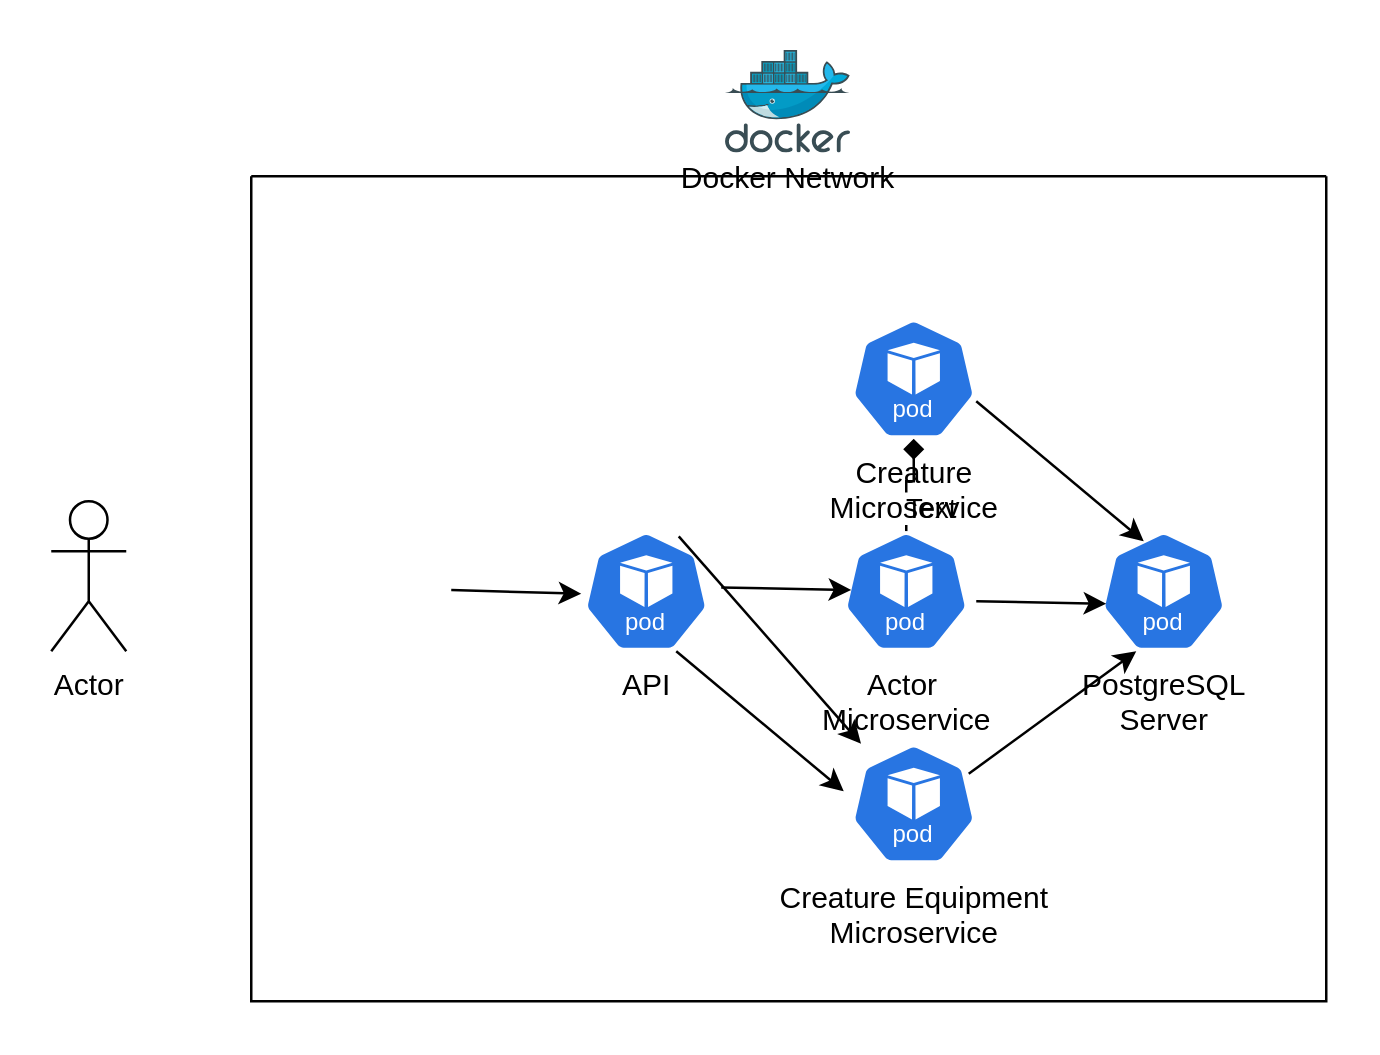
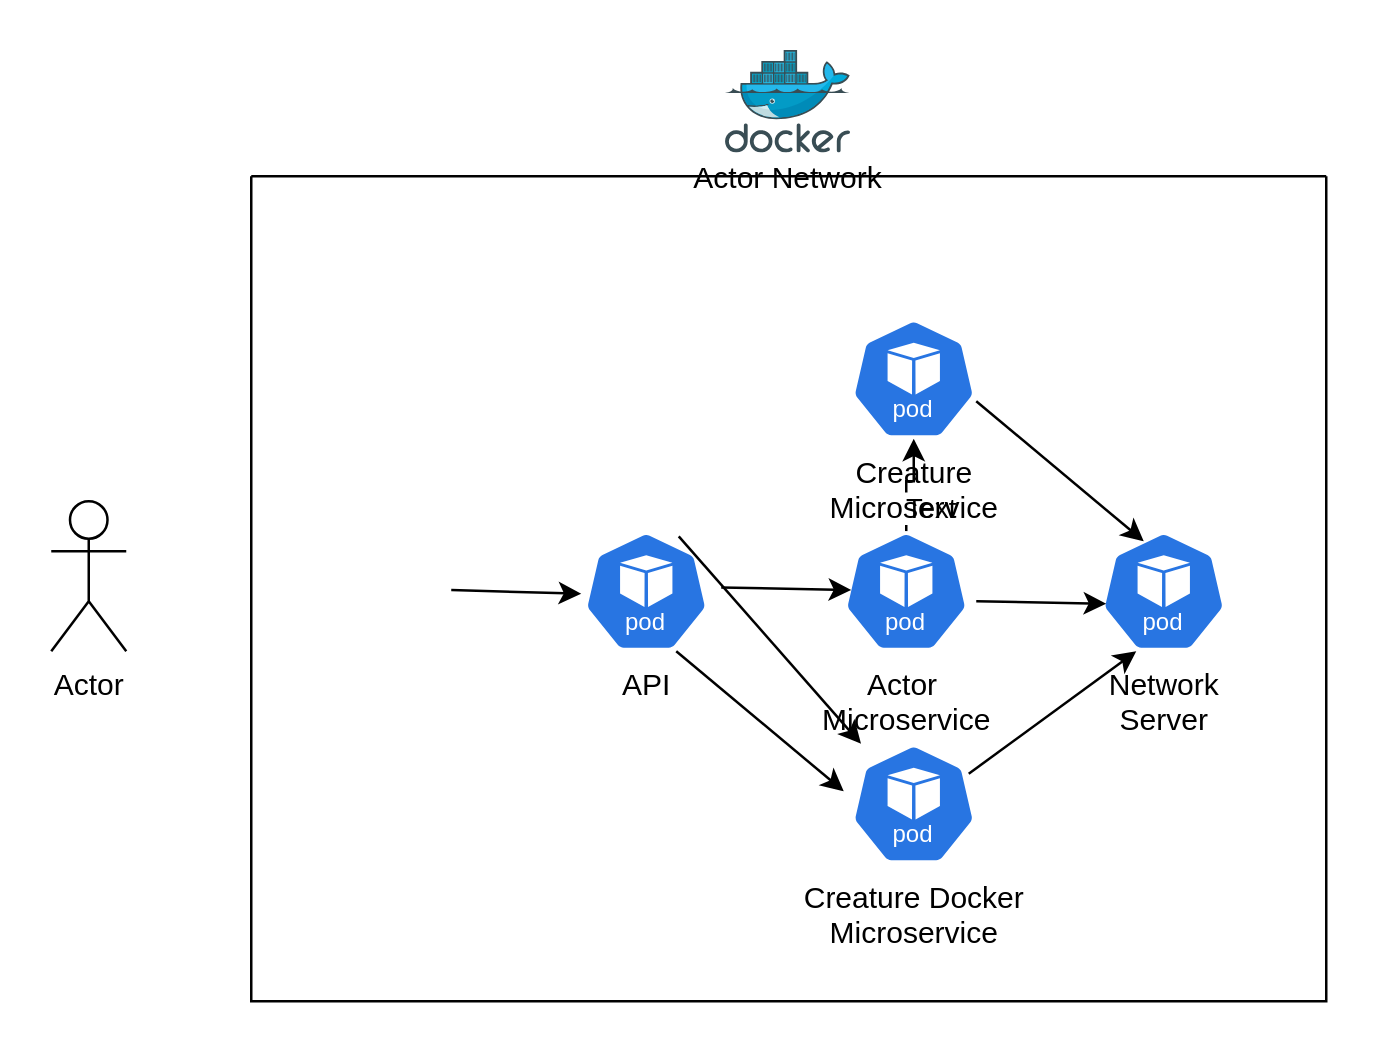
node "Docker Network": label "Docker Network" -> "Actor Network"
edge "Actor Microservice" -> "Creature Microservice": arrowhead diamond -> classic
node "PostgreSQL Server": label "PostgreSQL Server" -> "Network Server"
node "Creature Equipment Microservice": label "Creature Equipment Microservice" -> "Creature Docker Microservice"
